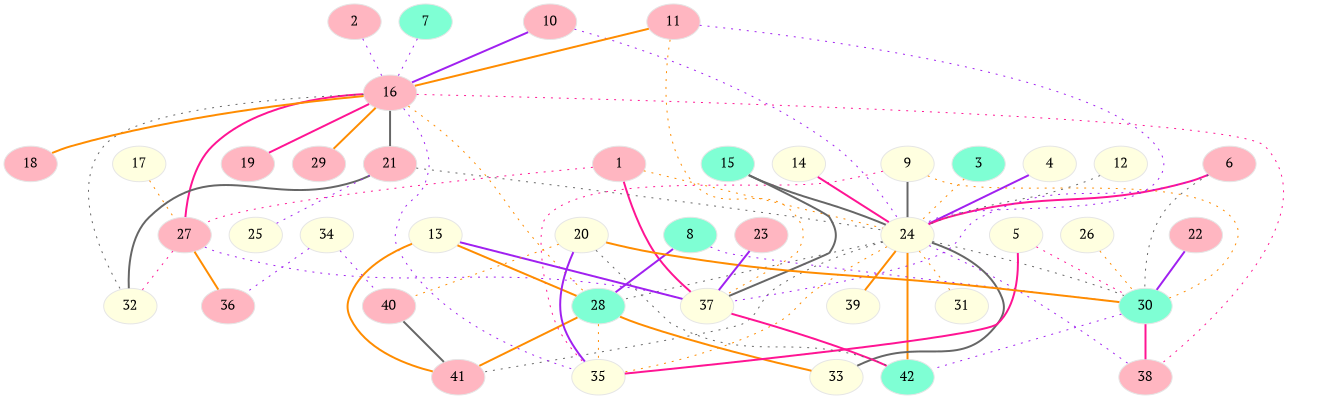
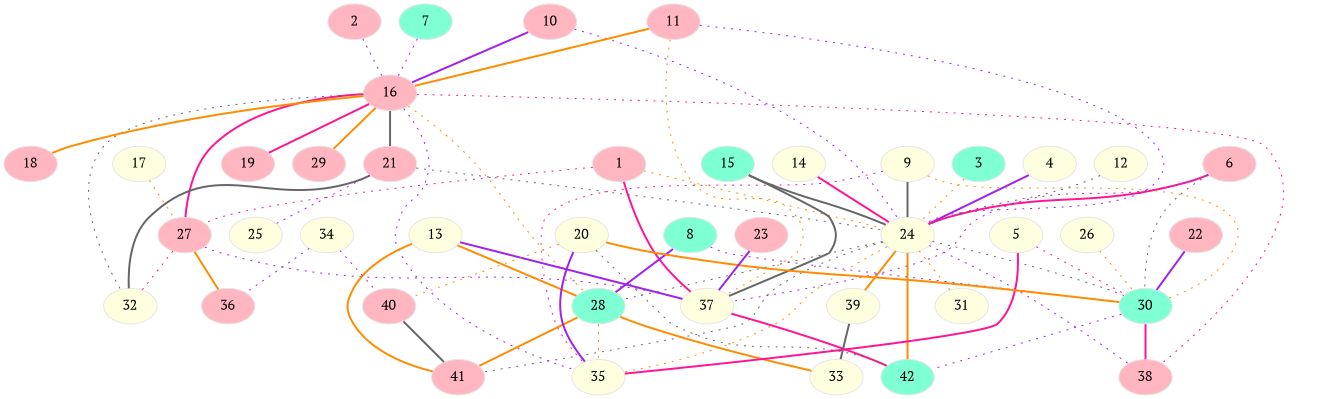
edge "24" -- "33": now "39" -- "33"
